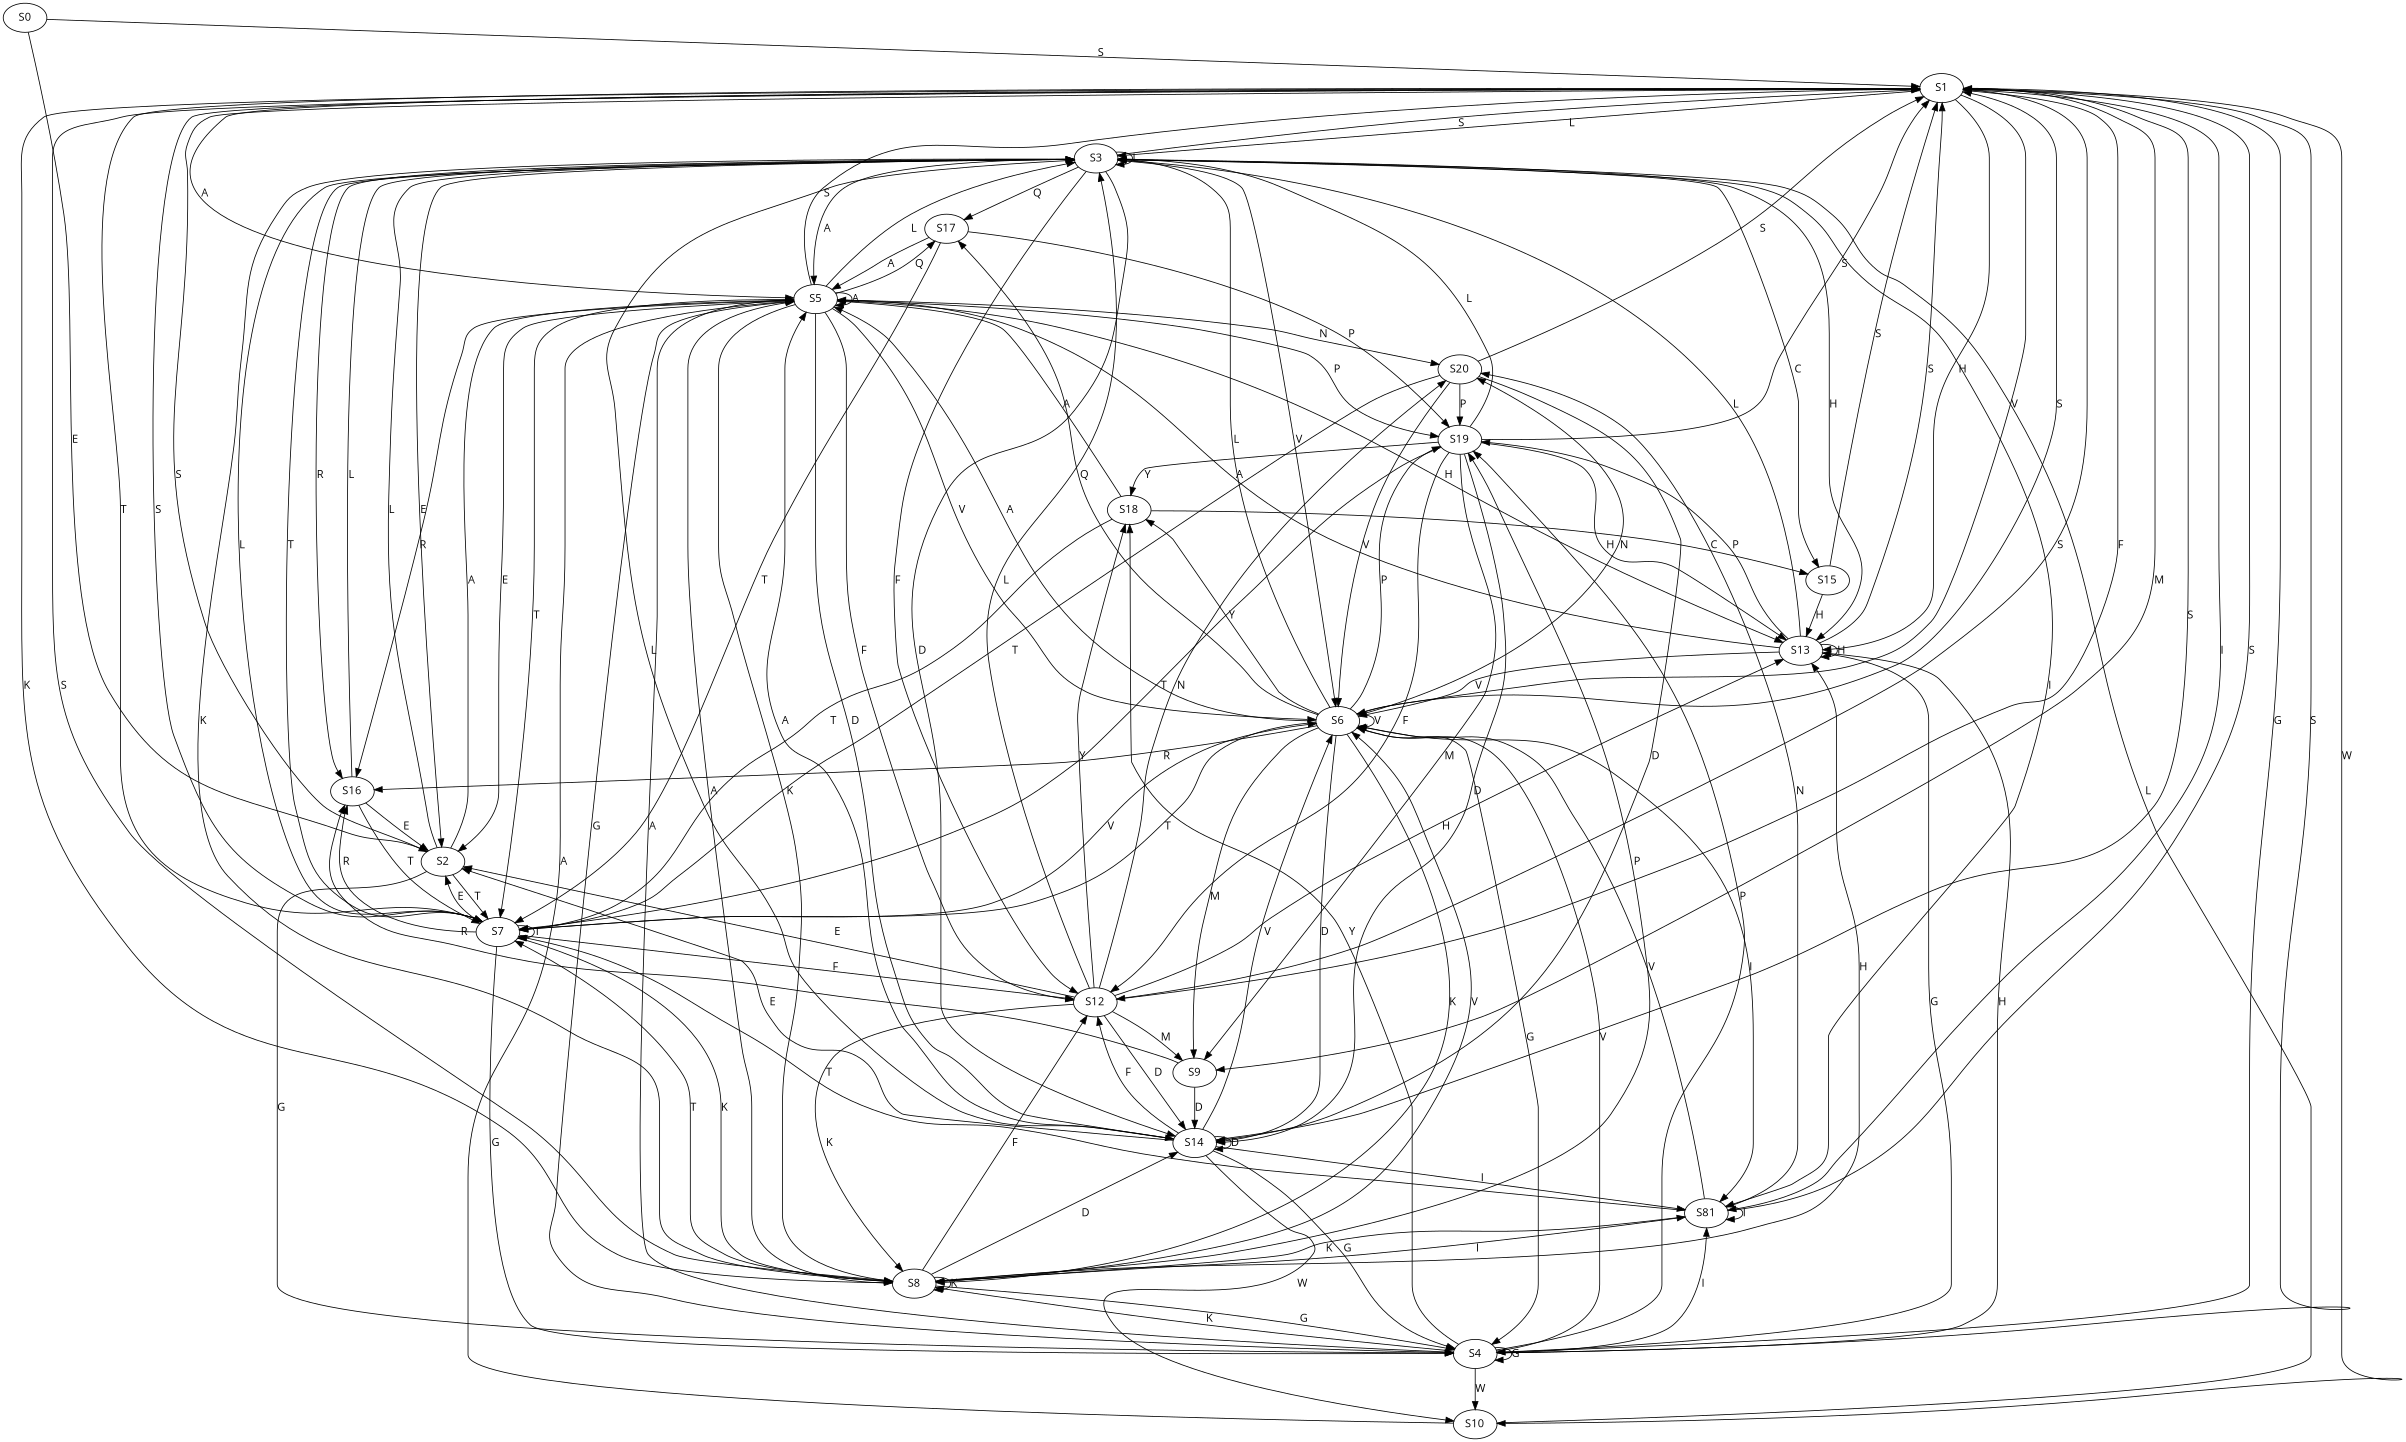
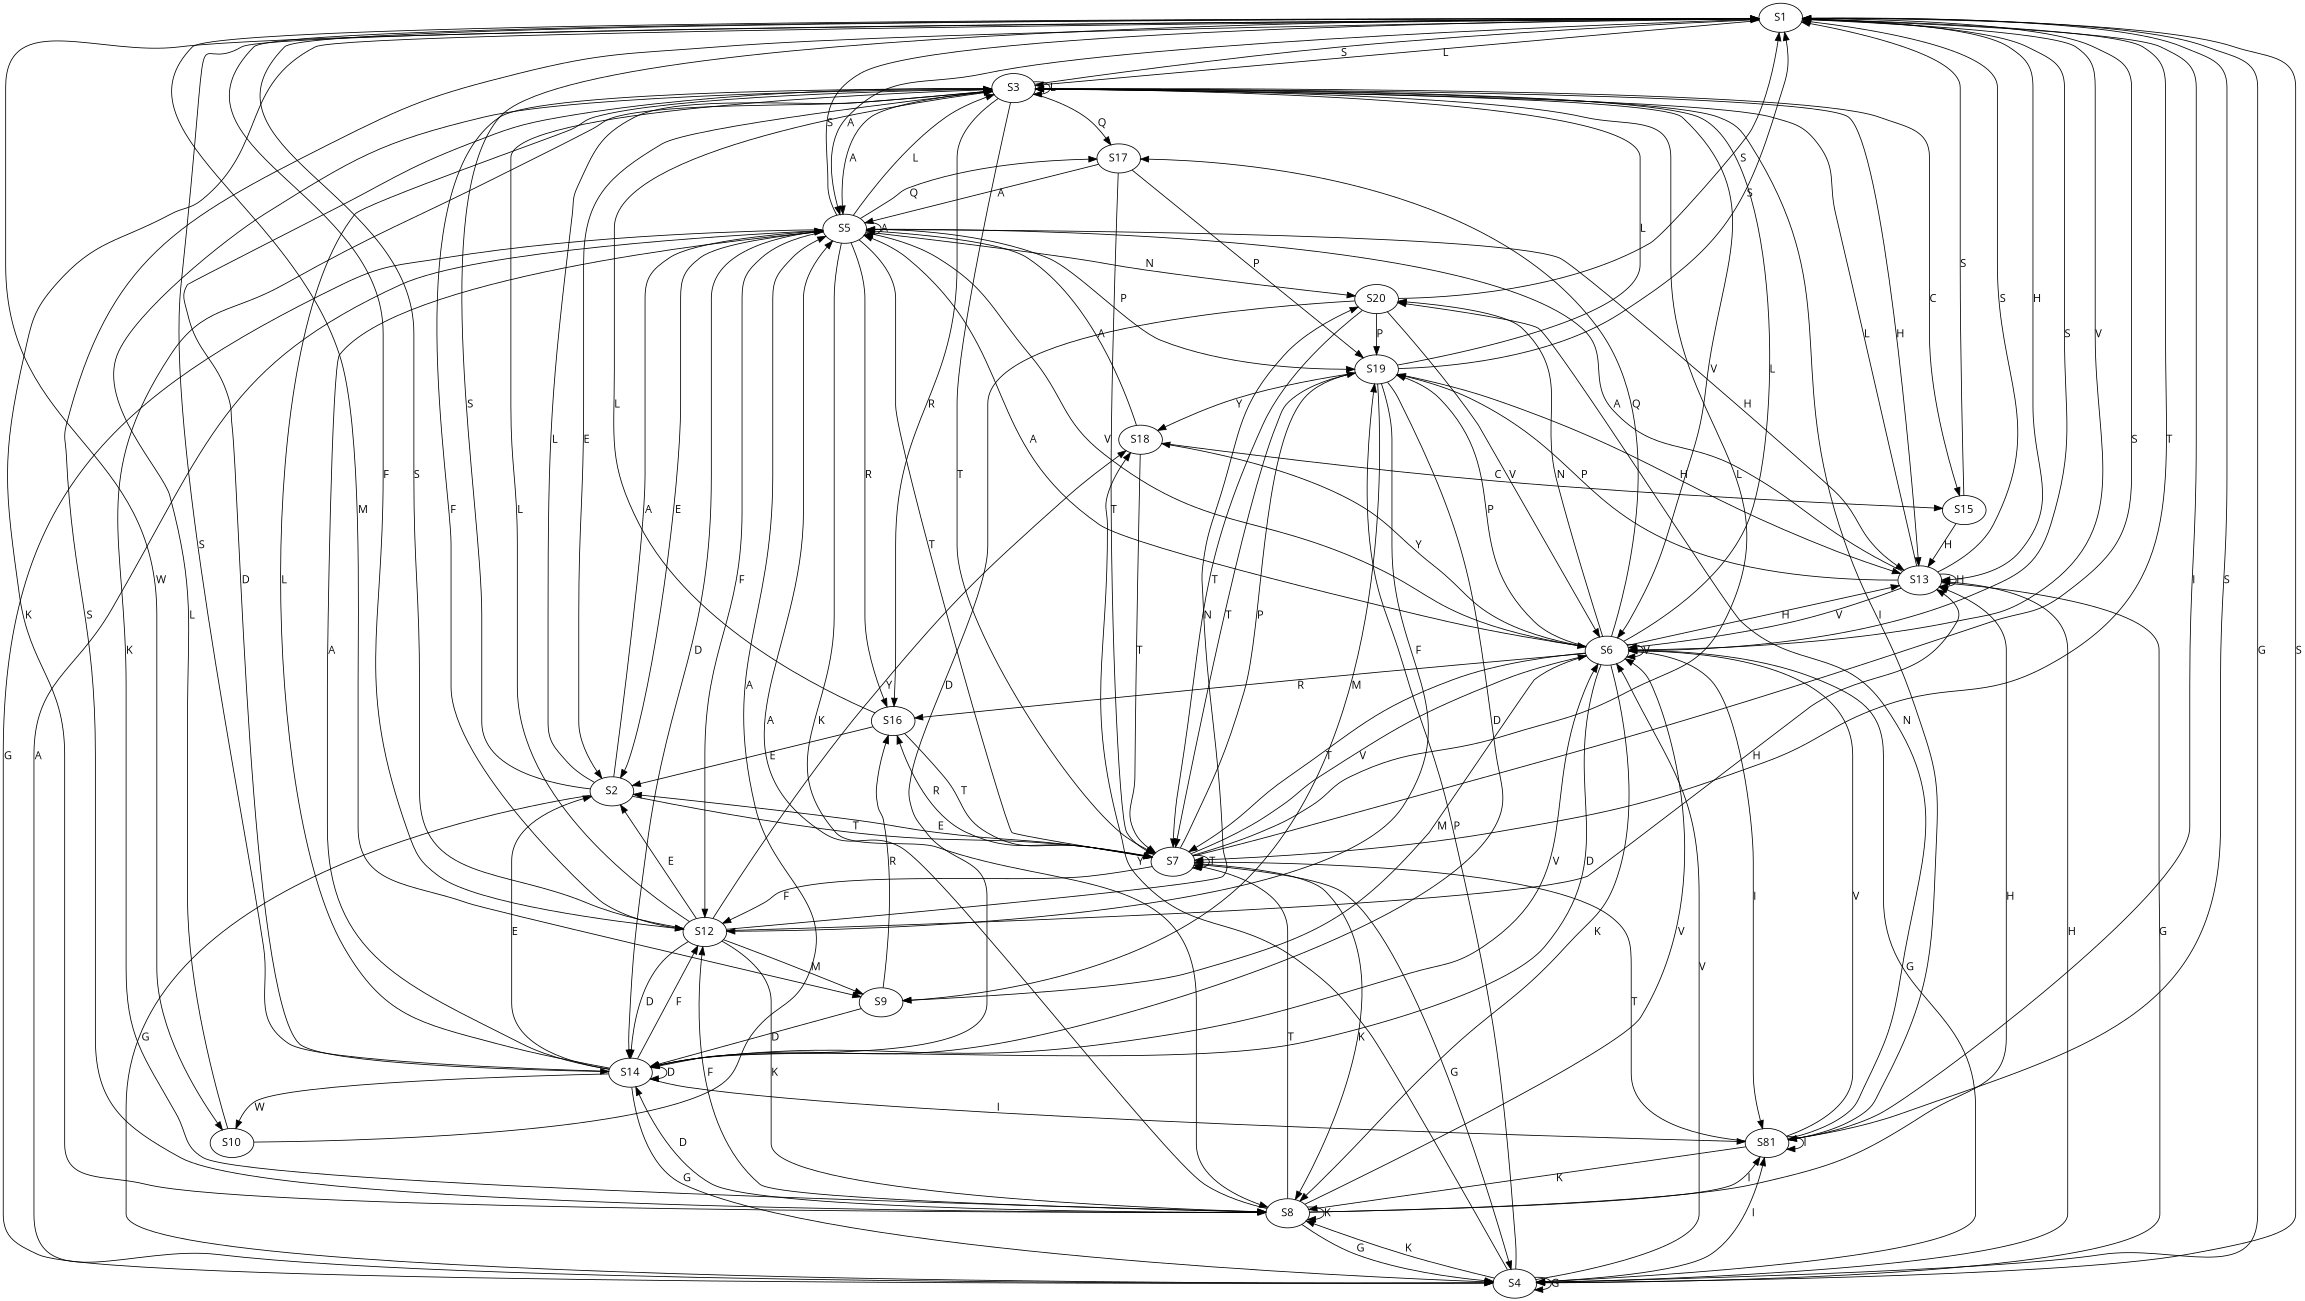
node "S0": removed
edge "S6" -> "S13": added, label "H"
edge "S8" -> "S19": now "S7" -> "S19"
edge "S4" -> "S10": removed, label "W"
